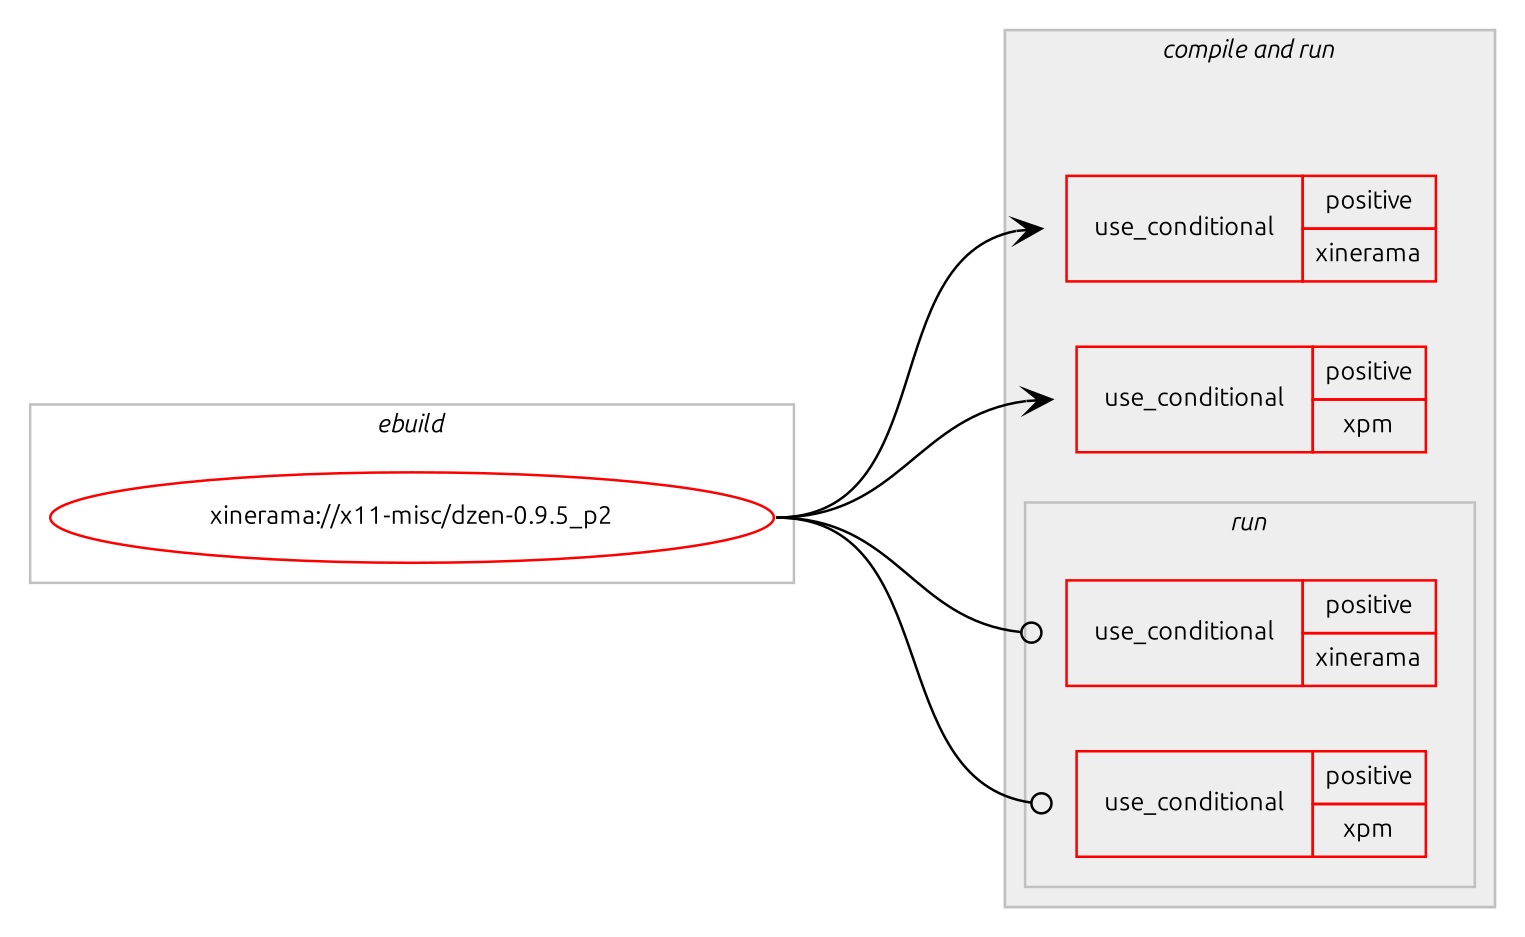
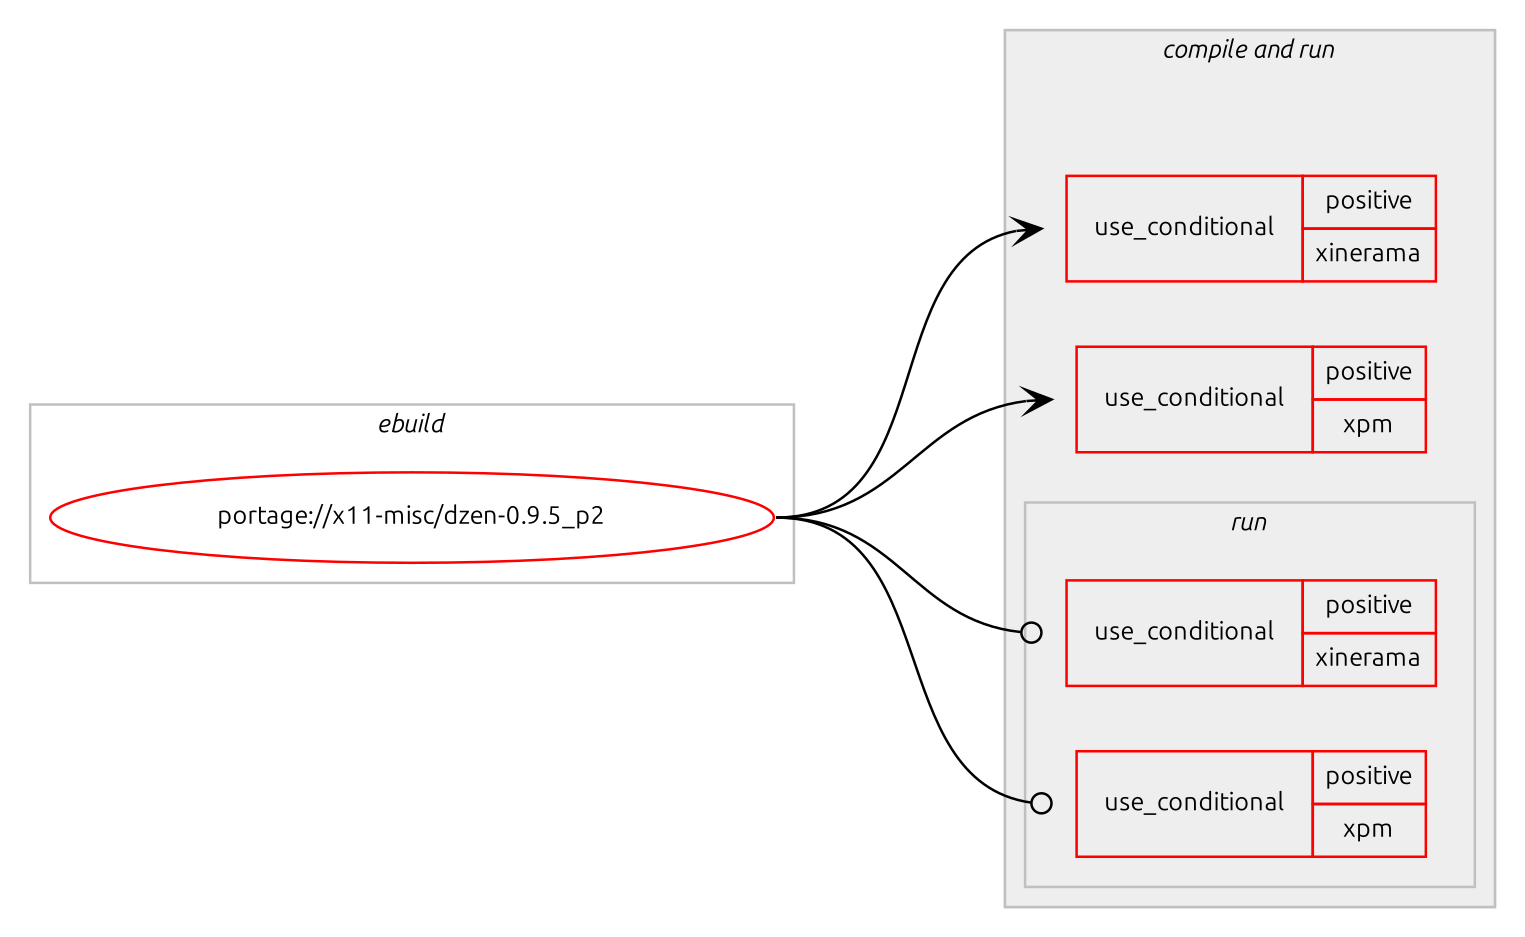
node "xinerama://x11-misc/dzen-0.9.5_p2": label "xinerama://x11-misc/dzen-0.9.5_p2" -> "portage://x11-misc/dzen-0.9.5_p2"
